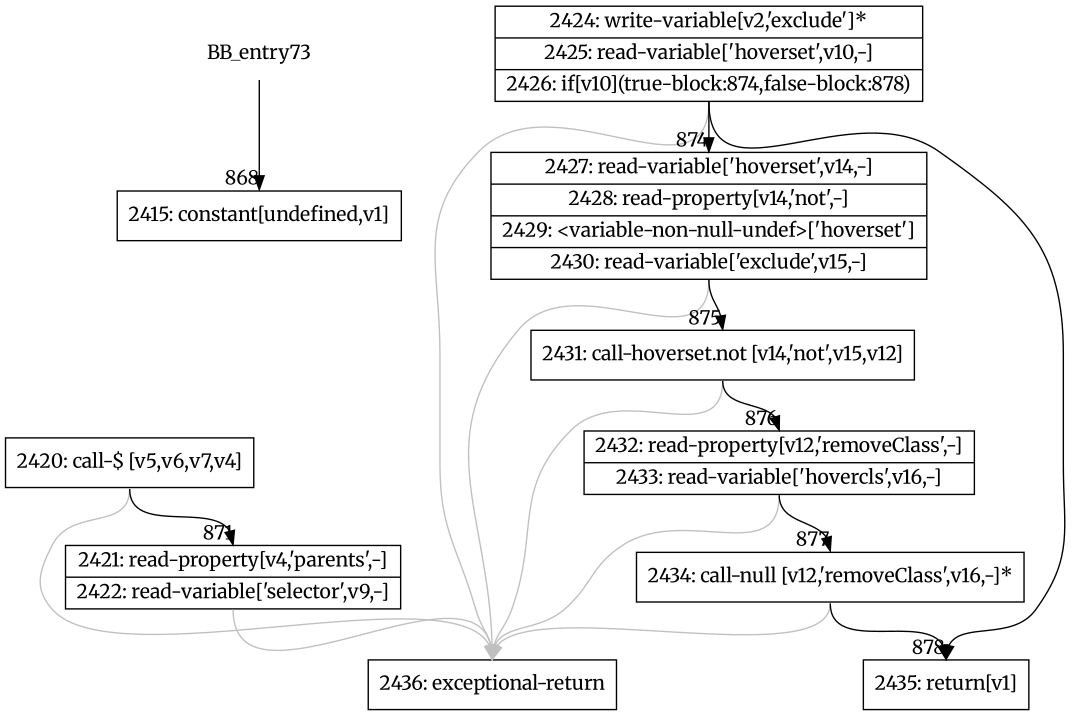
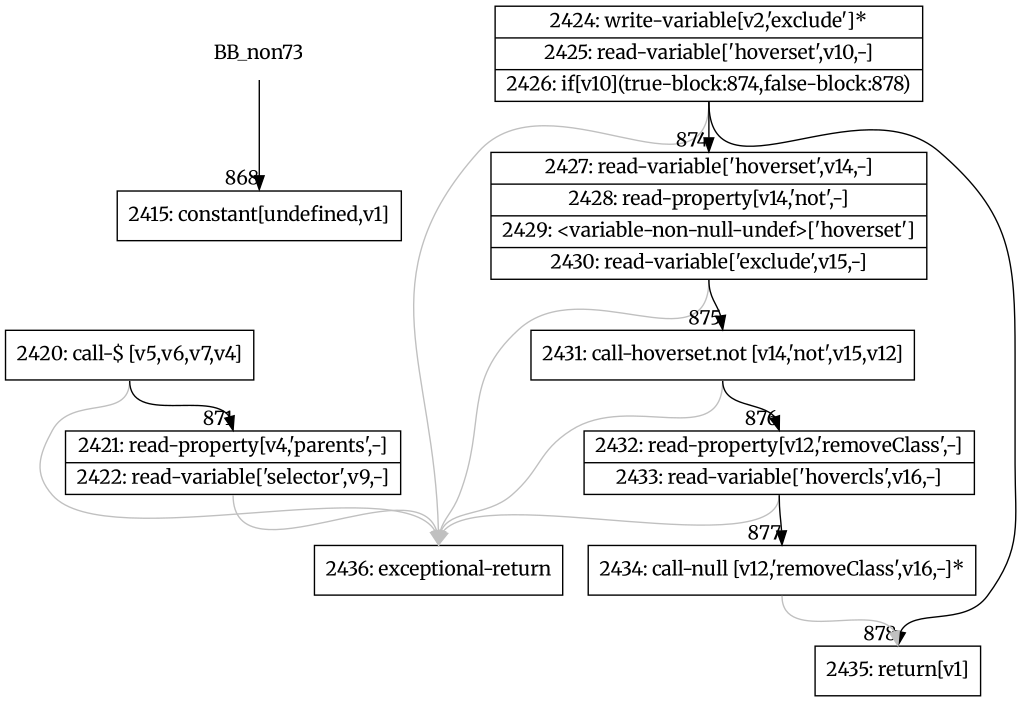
node "BB_entry73": label "BB_entry73" -> "BB_non73"
edge "2434: call-null [v12,'removeClass',v16,-]*" -> "2435: return[v1]": color black -> gray
edge "2434: call-null [v12,'removeClass',v16,-]*" -> "2436: exceptional-return": removed
